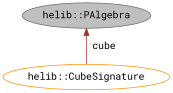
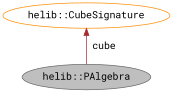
edge "helib::CubeSignature" -> "helib::PAlgebra": reversed
